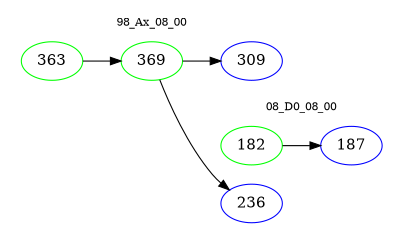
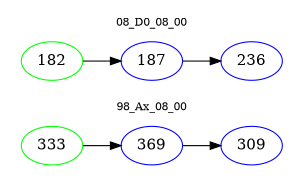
node "363": label "363" -> "333"
node "369": color green -> blue
edge "369" -> "236": now "187" -> "236"
